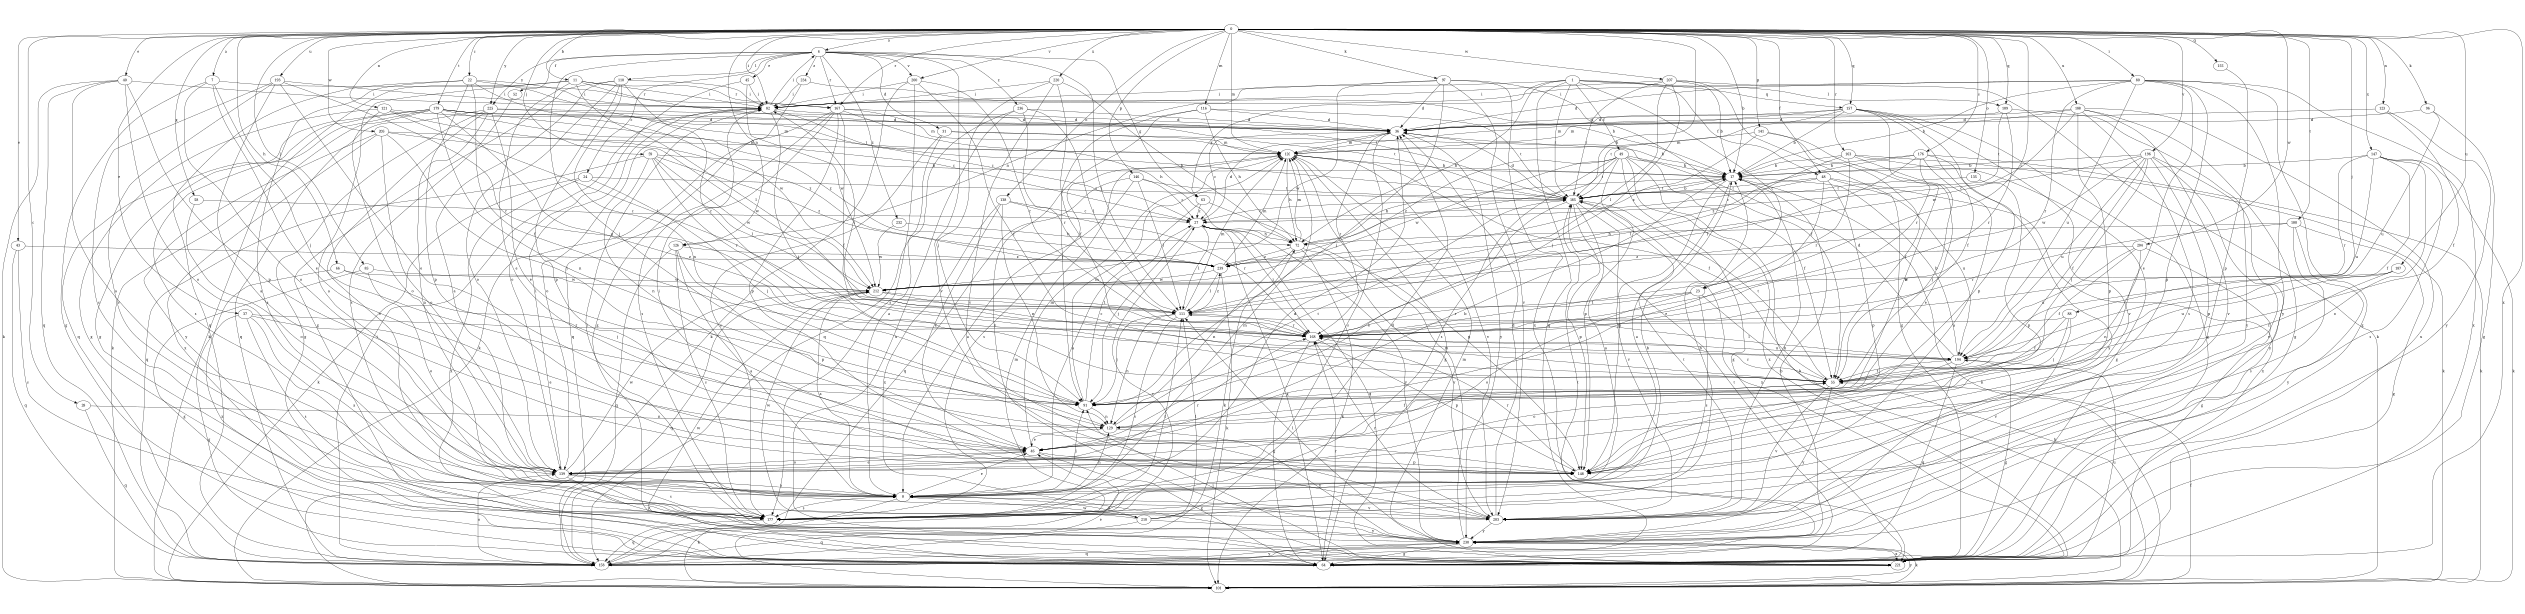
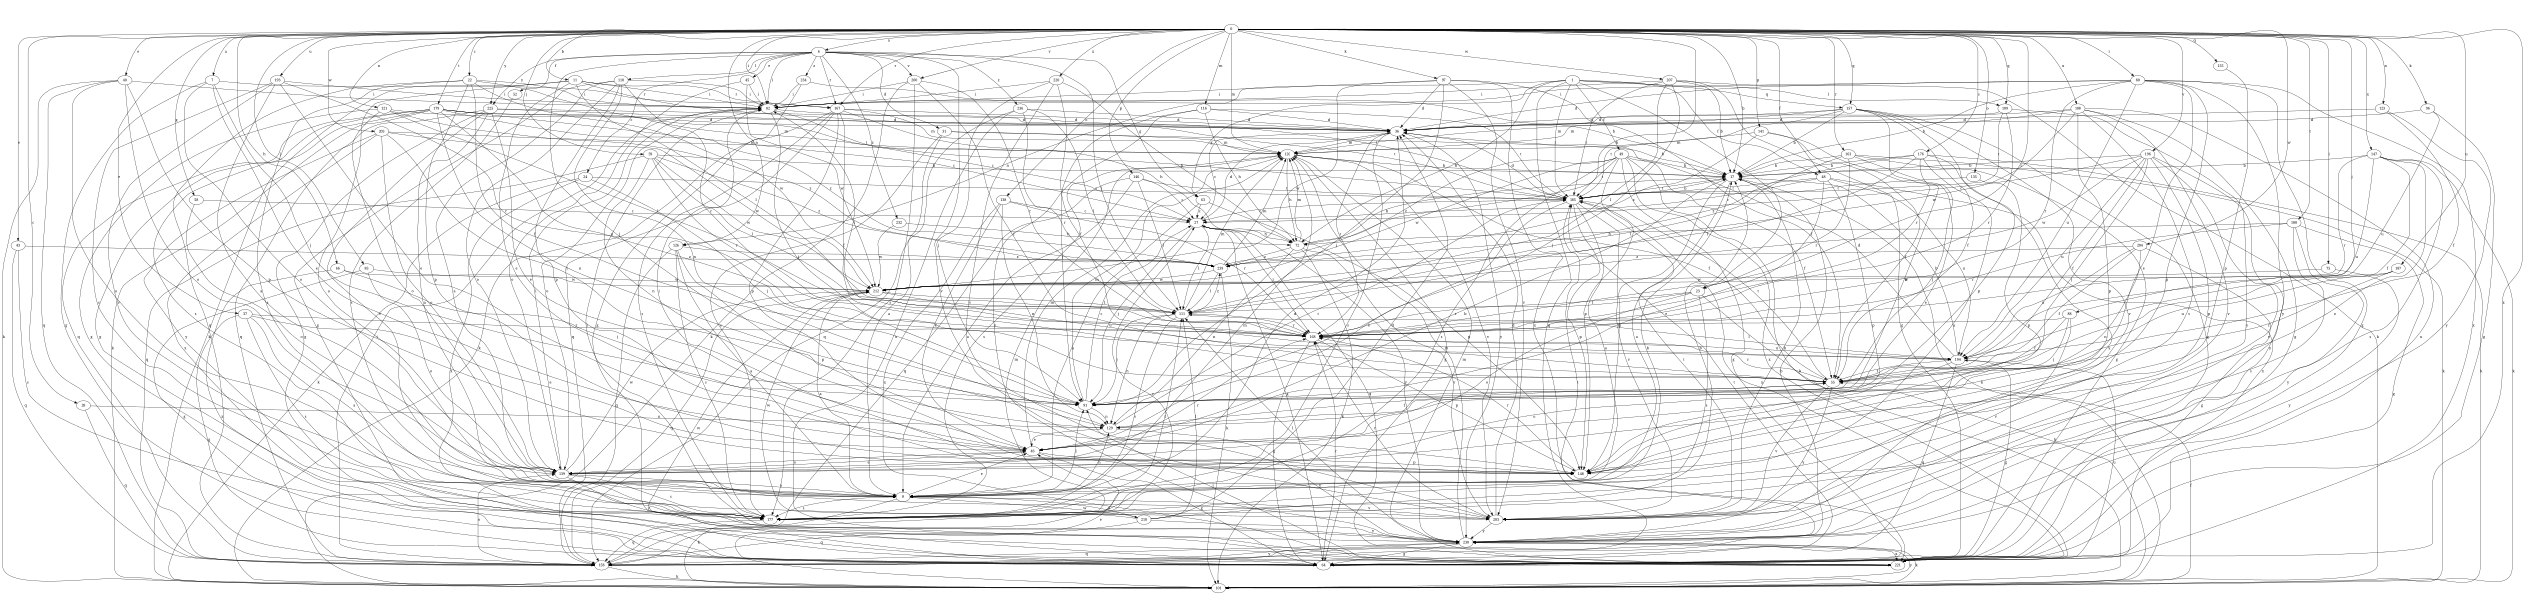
edge "82" -> "6": reversed
node "75": added
edge "158" -> "72": now "158" -> "101"
